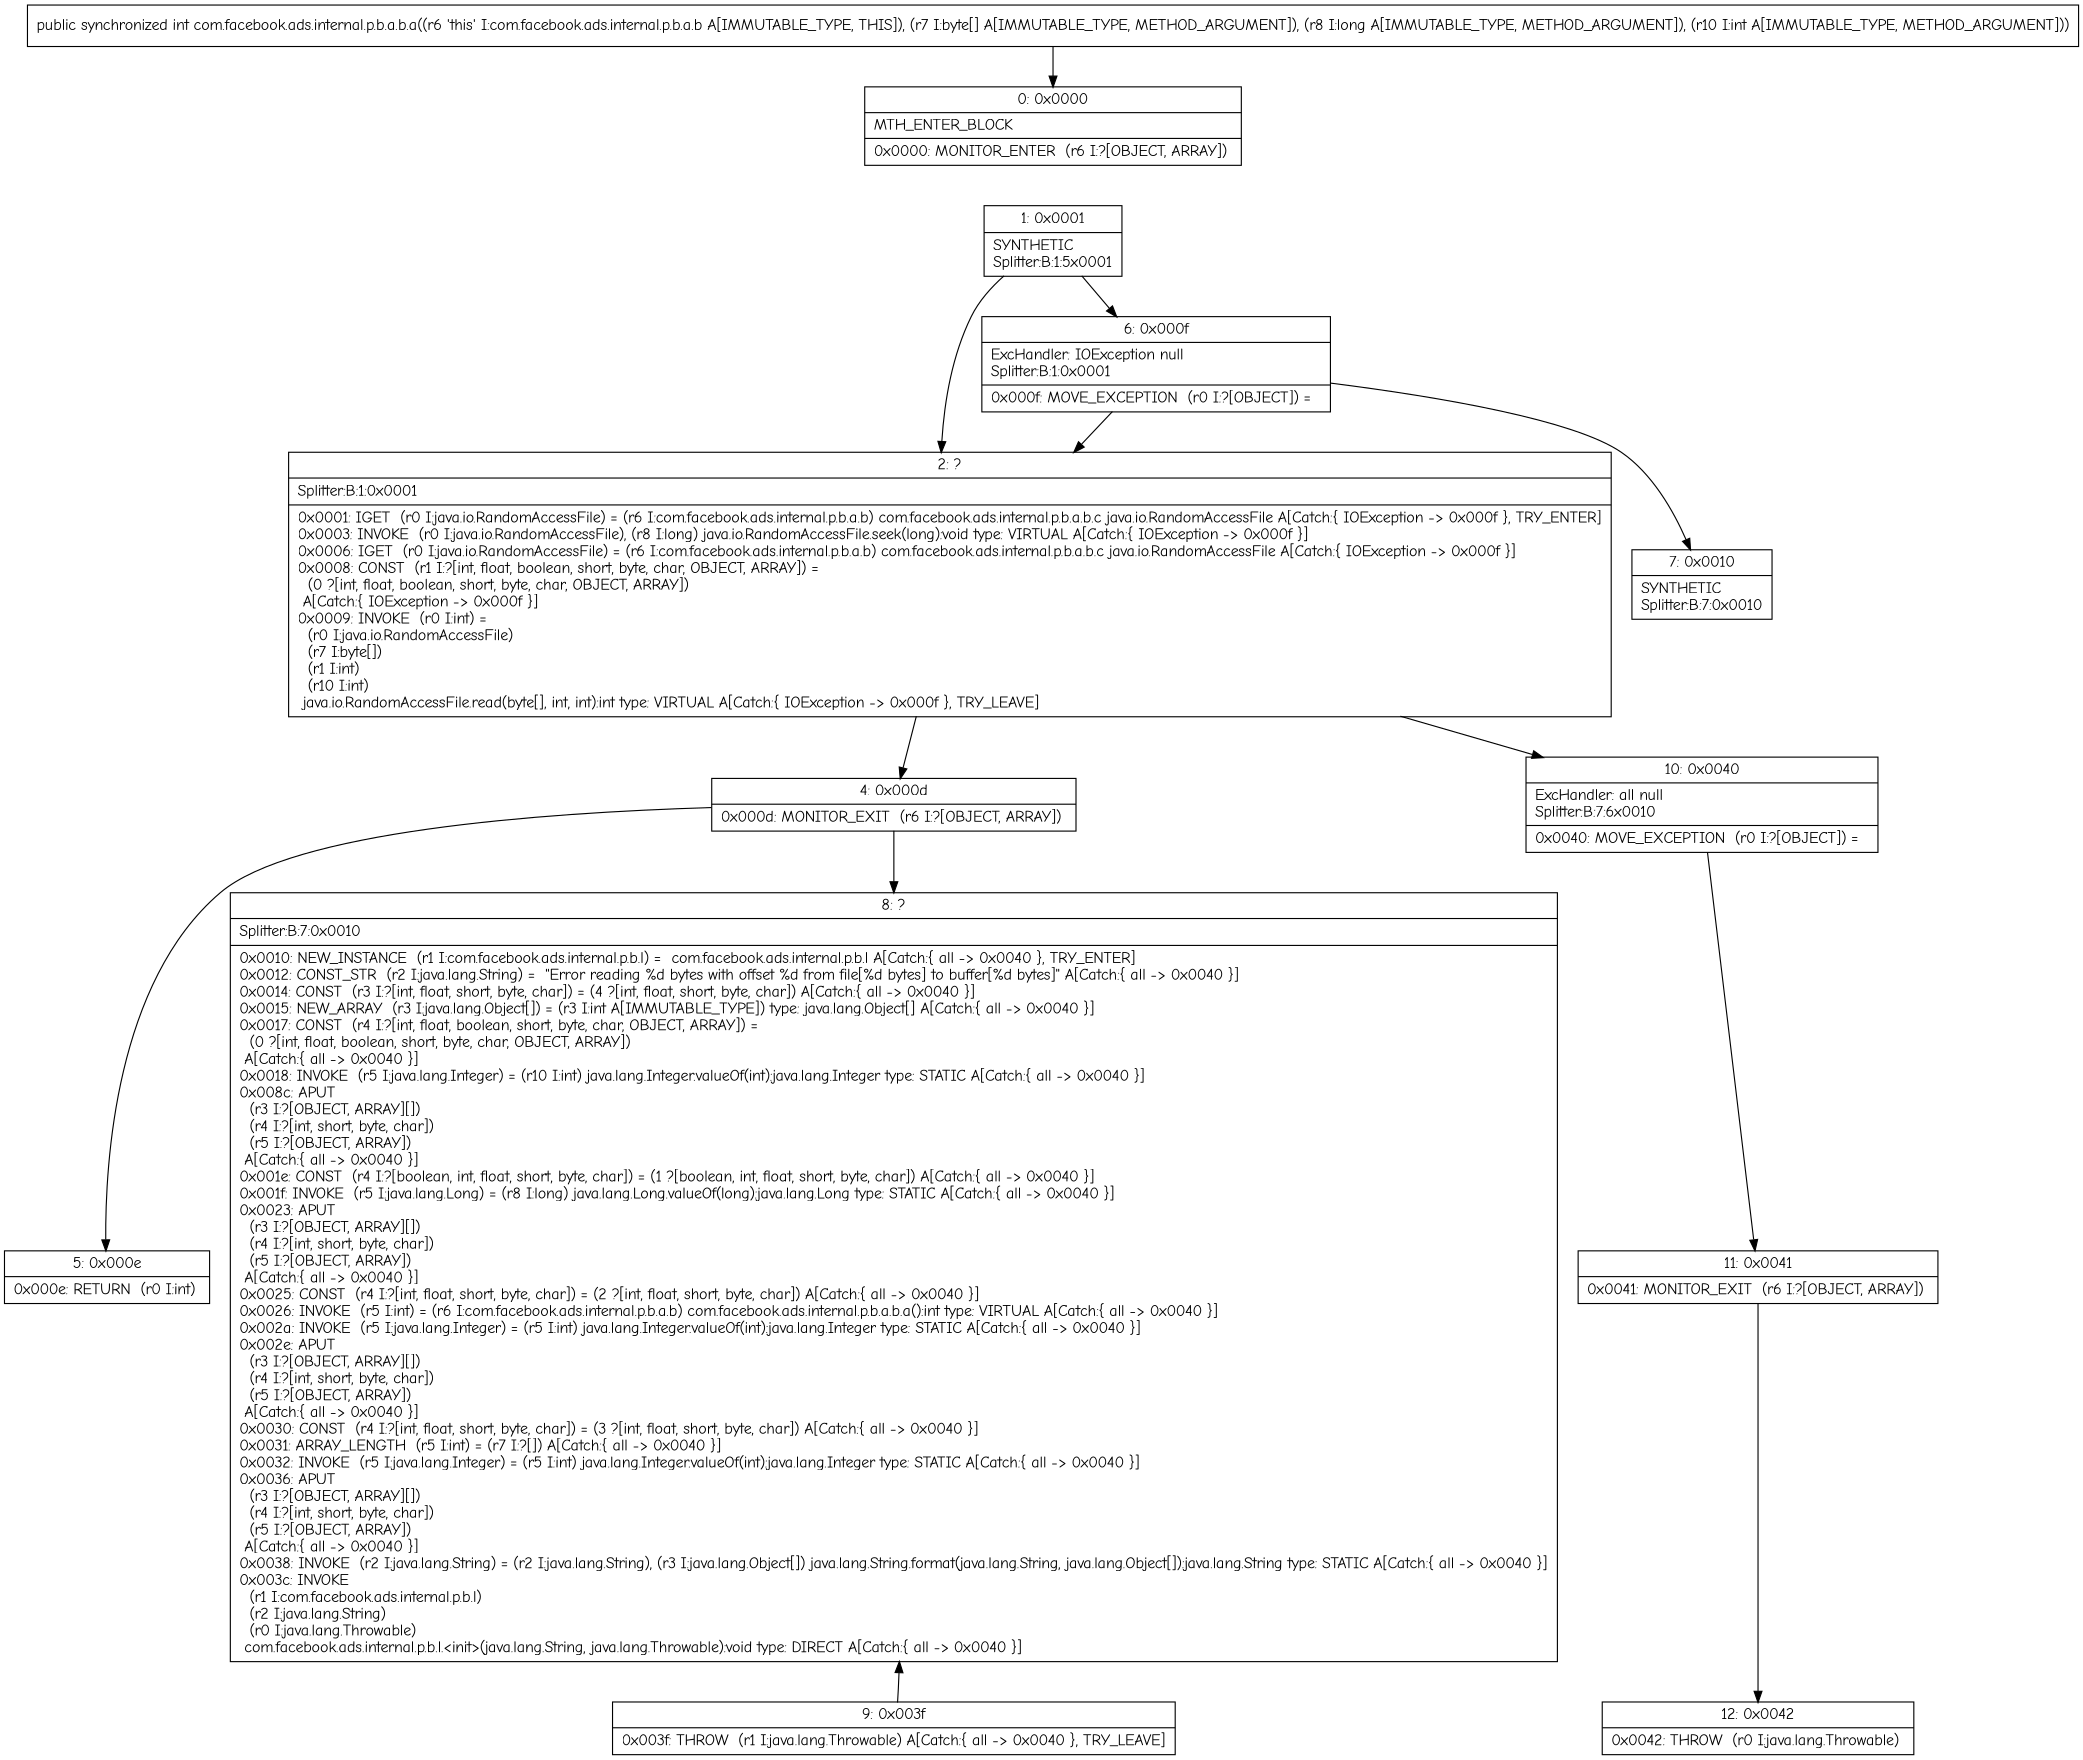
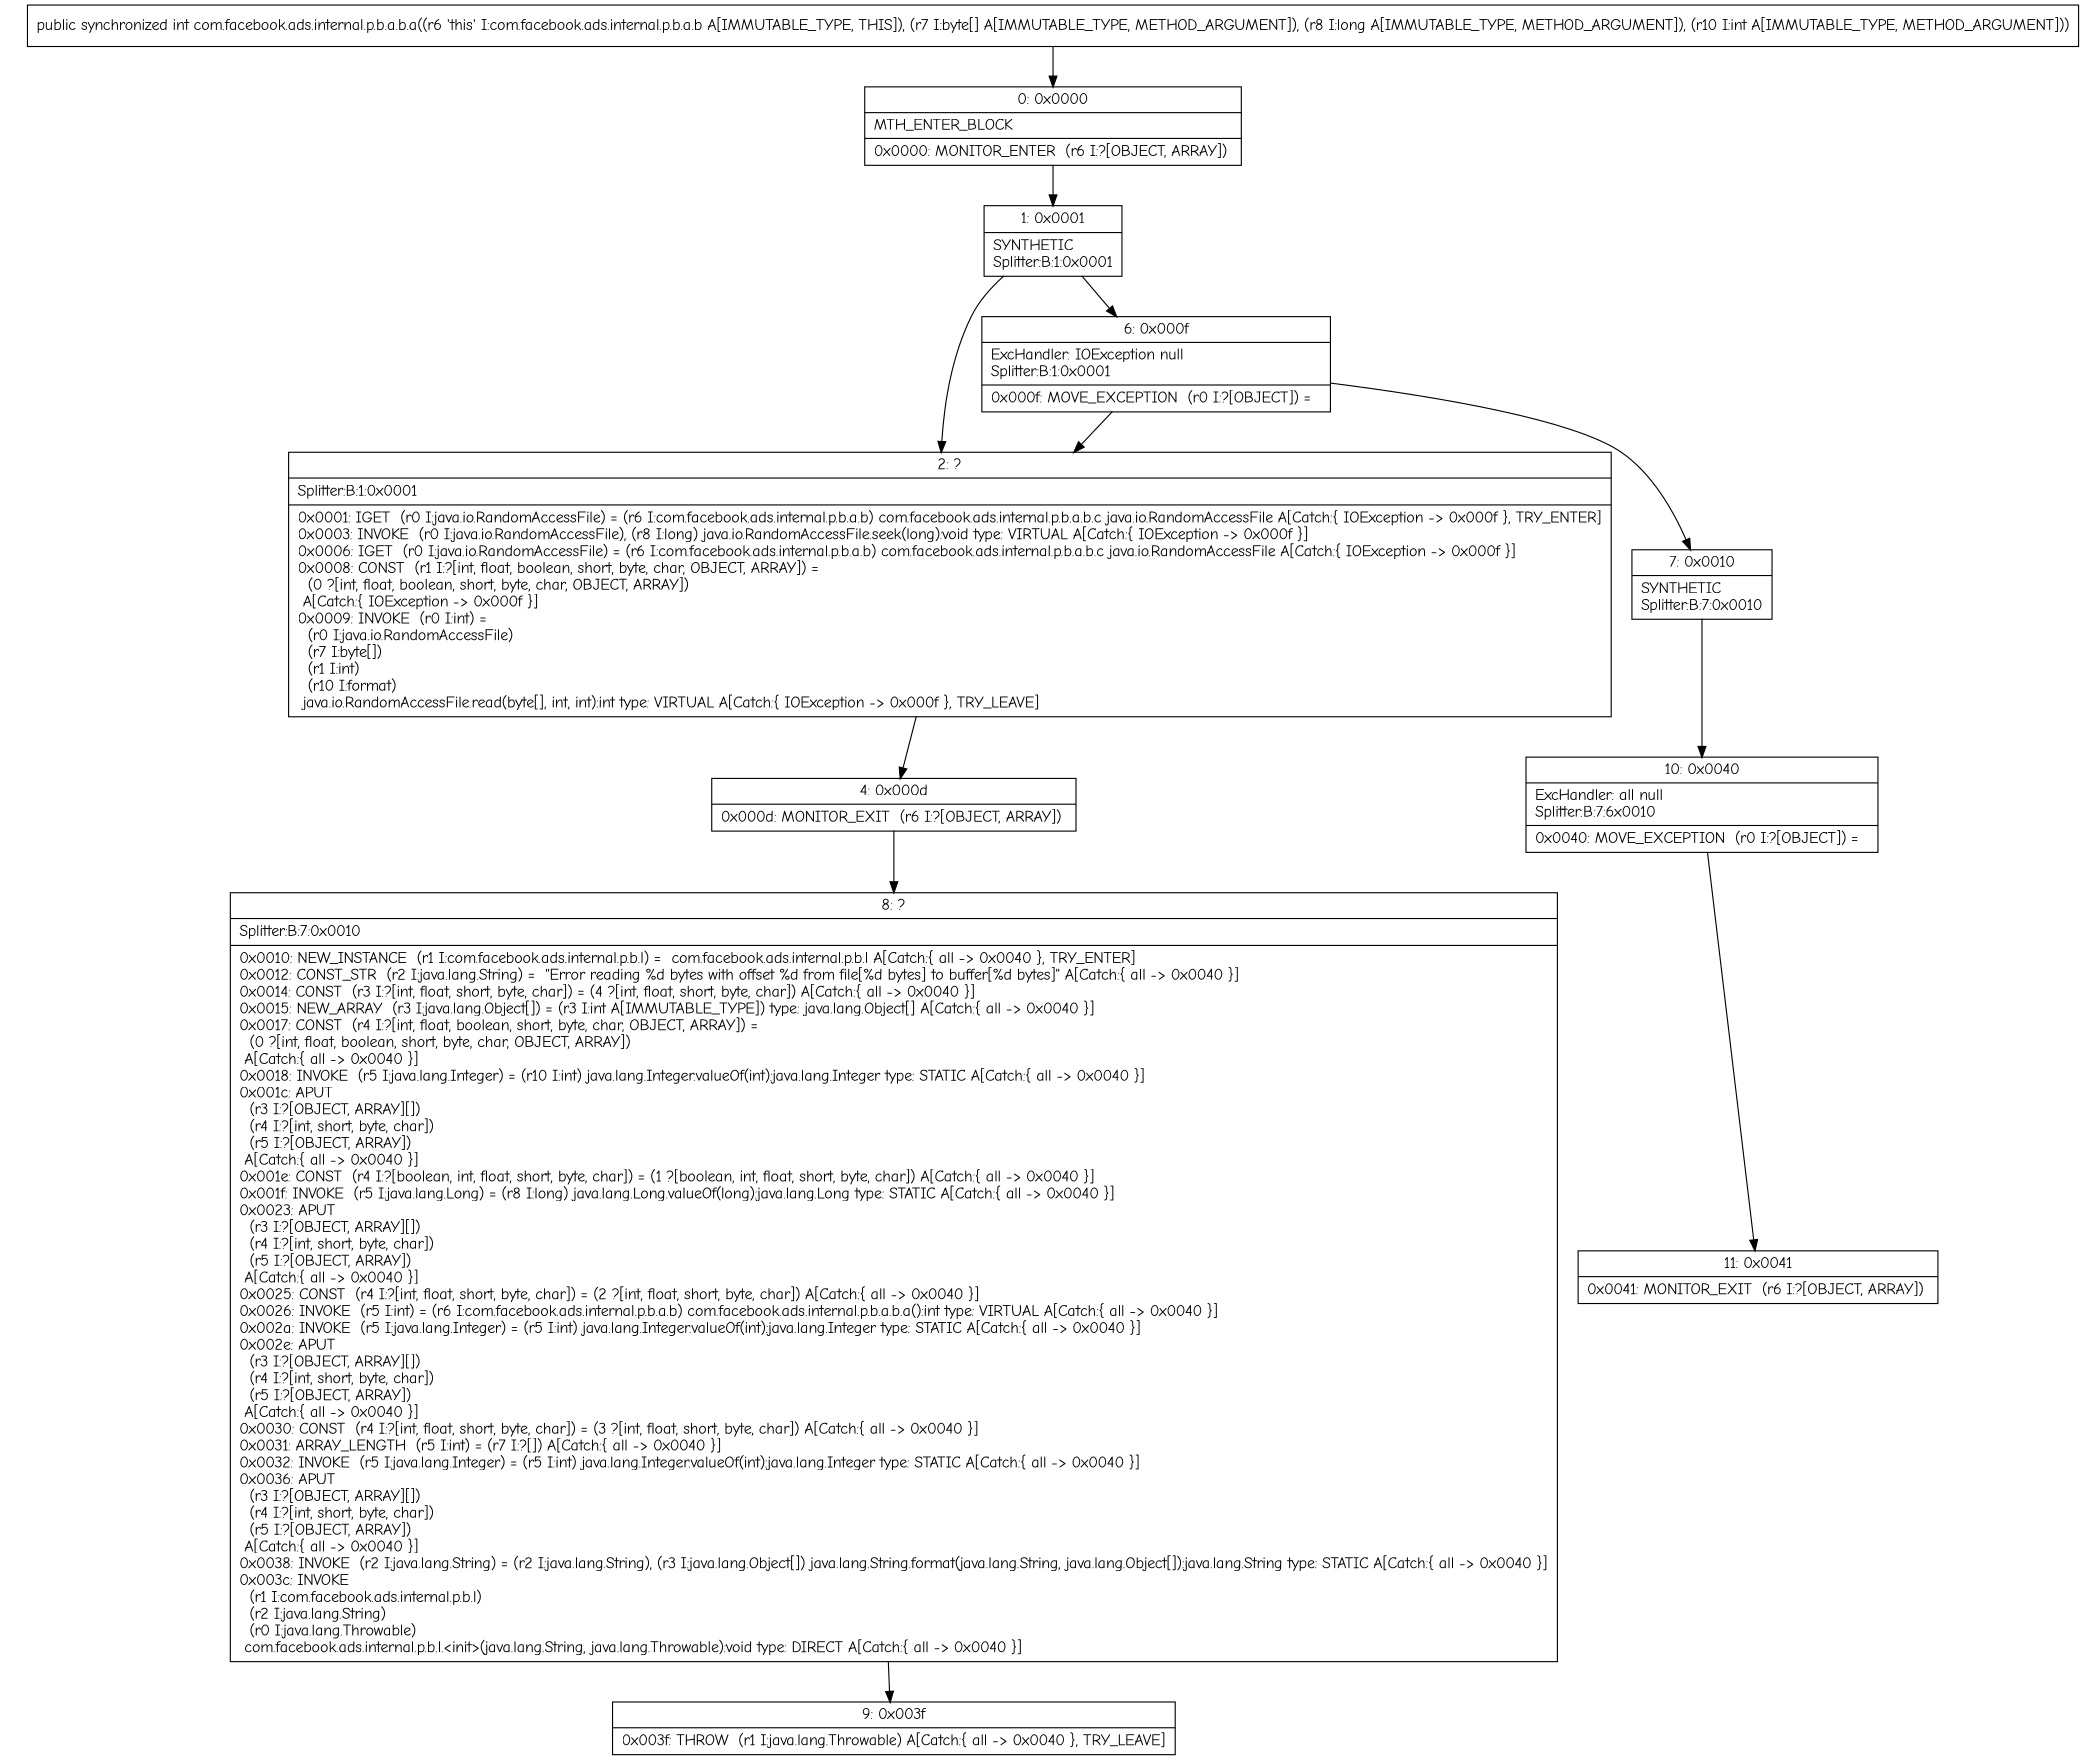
edge "0: 0x0000" -> "1: 0x0001": added
node "1: 0x0001": text "Splitter:B:1:5x0001" -> "Splitter:B:1:0x0001"
node "2: ?": text "(r10 I:int)" -> "(r10 I:format)"
edge "2: ?" -> "10: 0x0040": now "7: 0x0010" -> "10: 0x0040"
node "8: ?": text "0x008c: APUT" -> "0x001c: APUT"
node "5: 0x000e": removed
edge "9: 0x003f" -> "8: ?": reversed
node "12: 0x0042": removed
